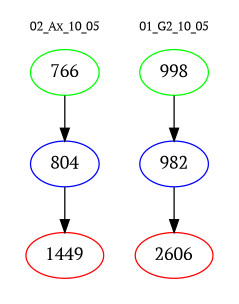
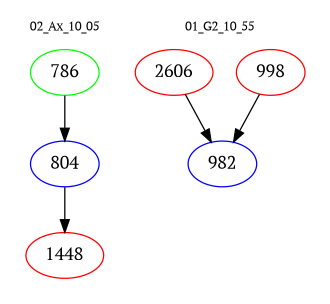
cluster "01_G2_10_05": label "01_G2_10_05" -> "01_G2_10_55"
node "766": label "766" -> "786"
node "998": color green -> red
edge "982" -> "2606": reversed
node "1449": label "1449" -> "1448"
